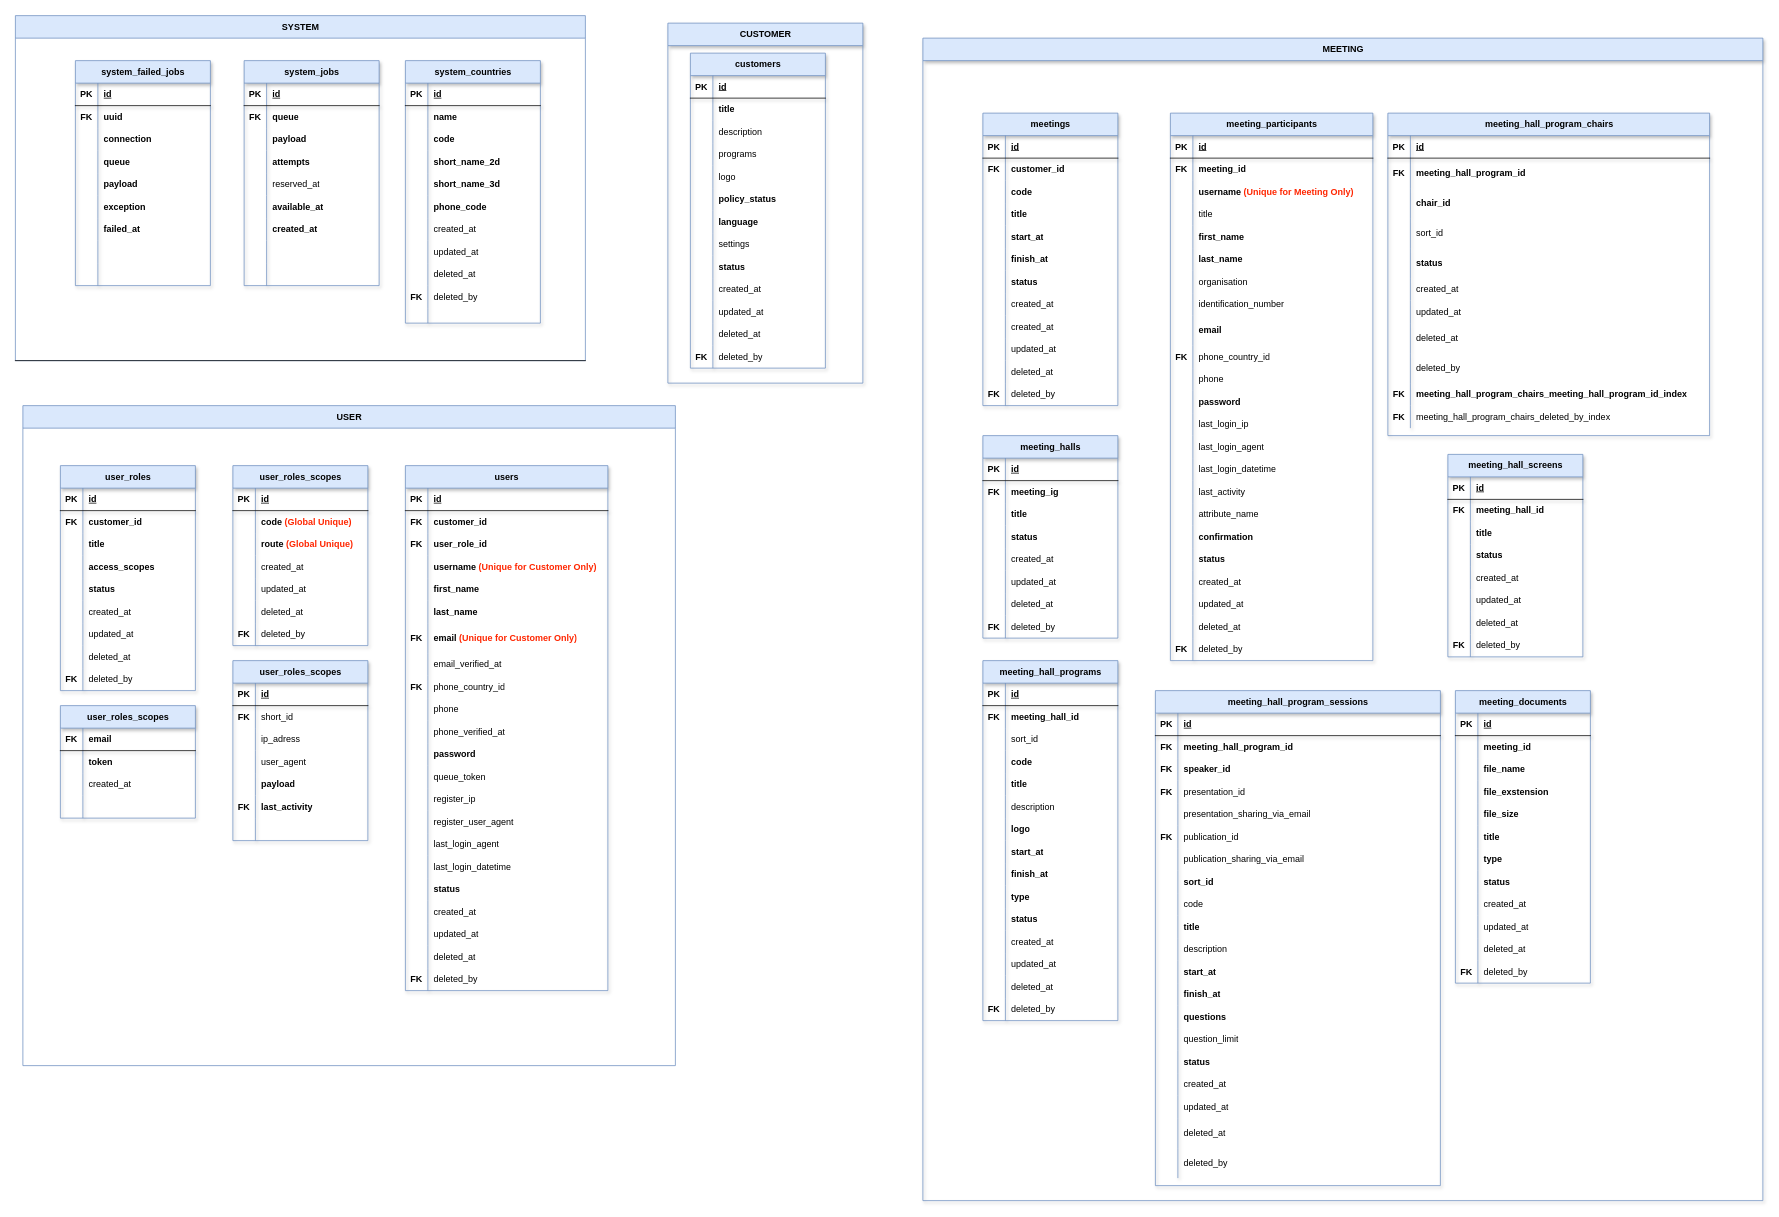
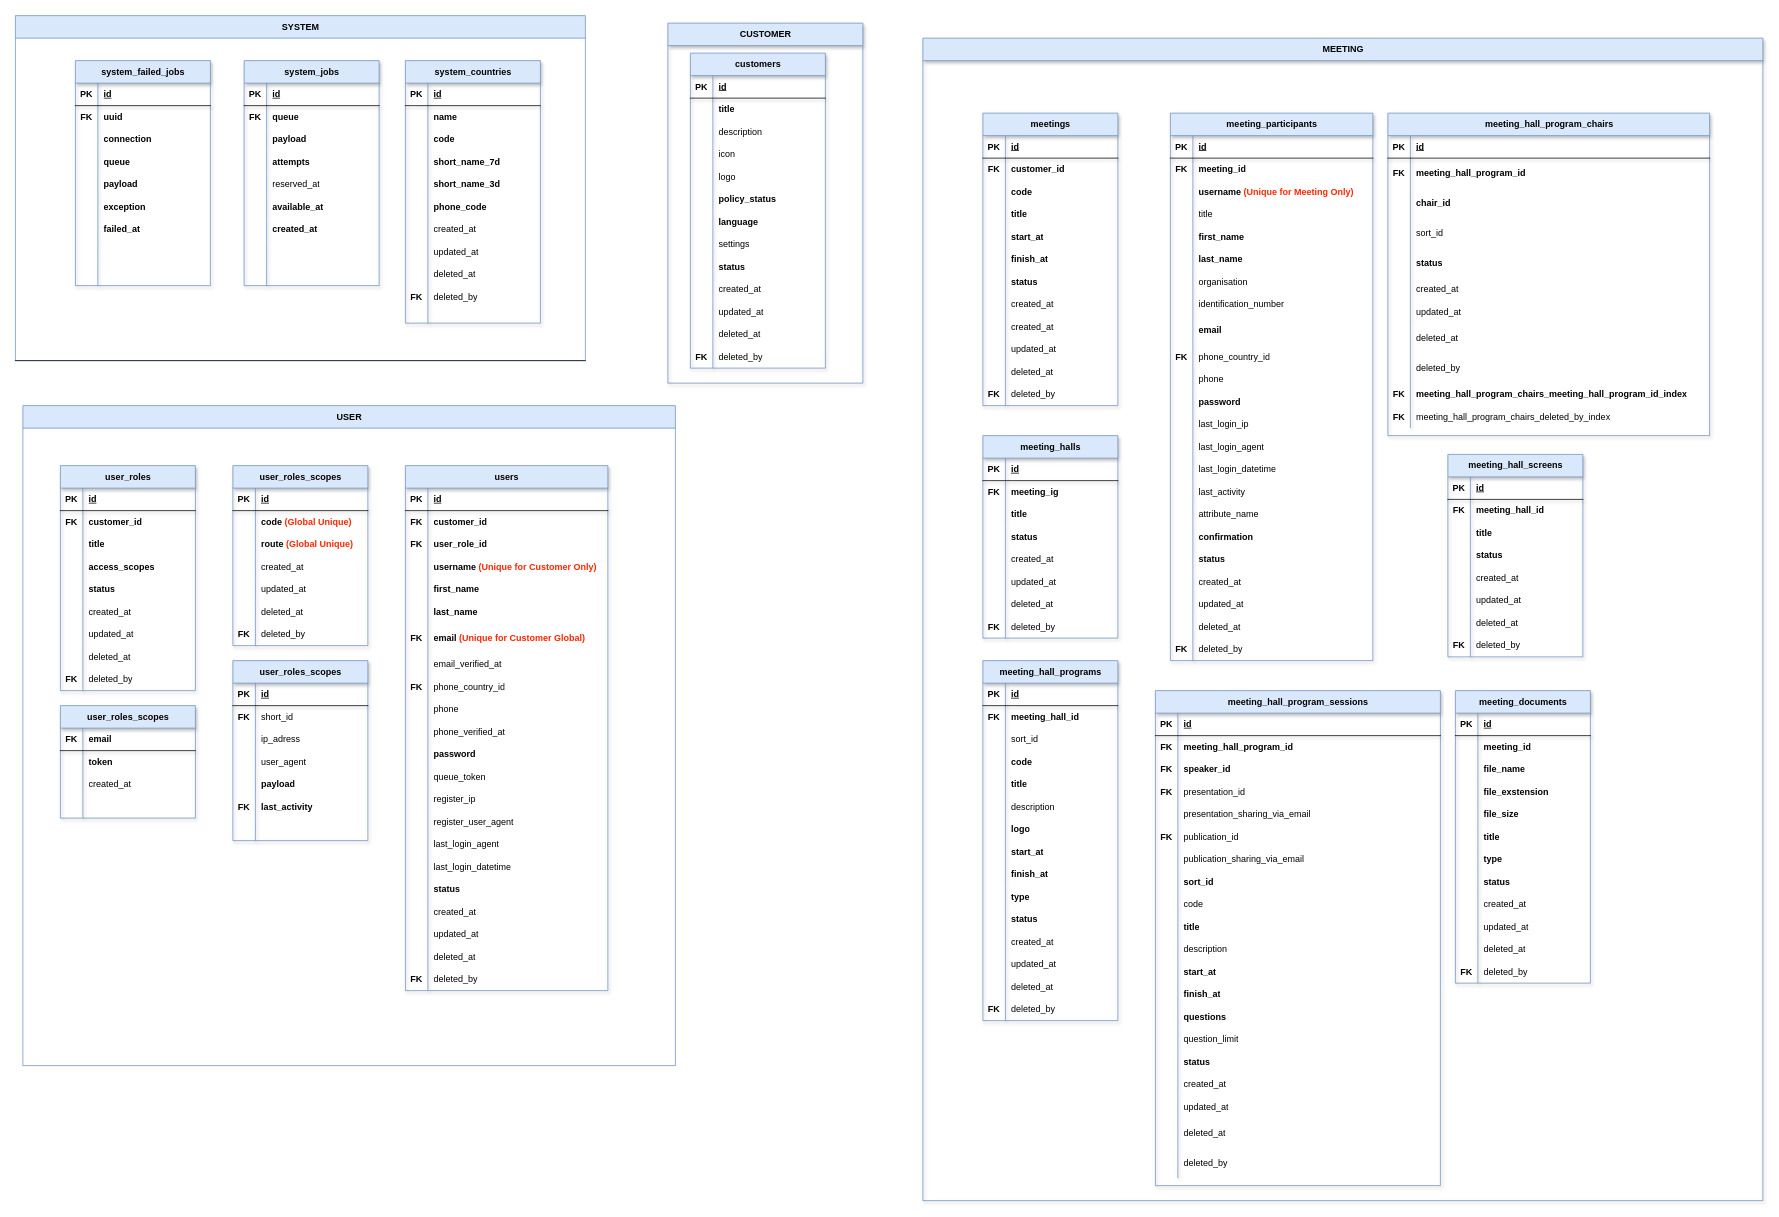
node "programs": label "programs" -> "icon"
node "short_name_2d": label "short_name_2d" -> "short_name_7d"
node "email (Unique for Customer Only)": label "email (Unique for Customer Only)" -> "email (Unique for Customer Global)"
